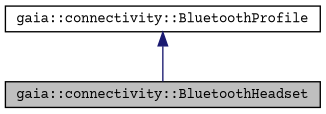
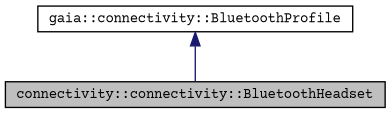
node "gaia::connectivity::BluetoothHeadset": label "gaia::connectivity::BluetoothHeadset" -> "connectivity::connectivity::BluetoothHeadset"
